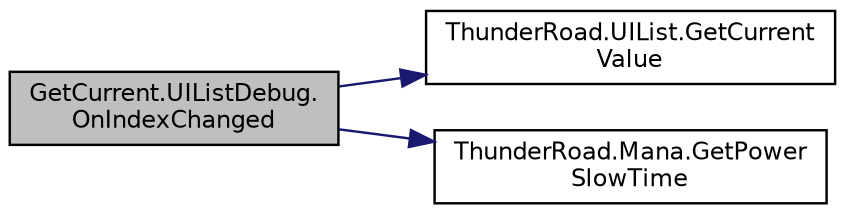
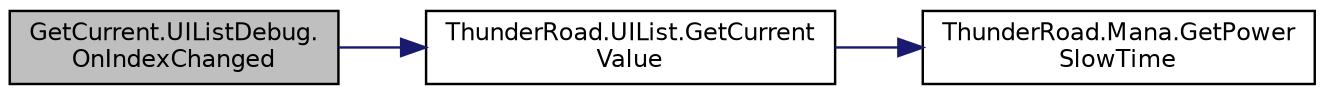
edge "GetCurrent.UIListDebug. OnIndexChanged" -> "ThunderRoad.Mana.GetPower SlowTime": now "ThunderRoad.UIList.GetCurrent Value" -> "ThunderRoad.Mana.GetPower SlowTime"
